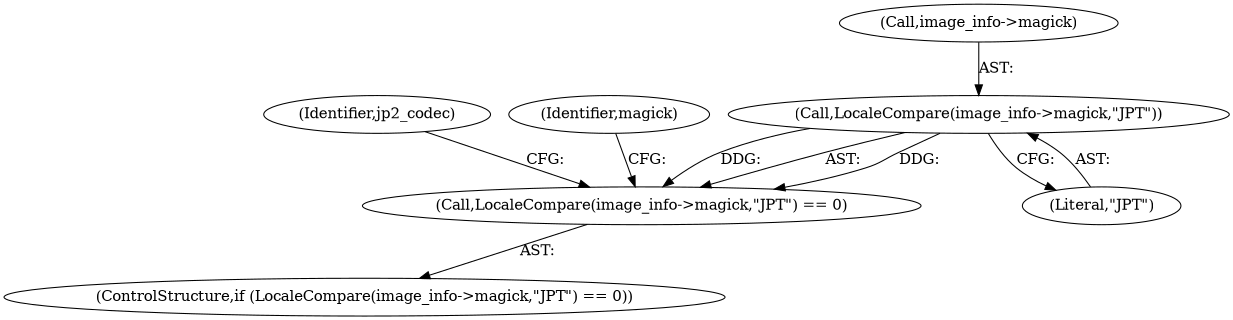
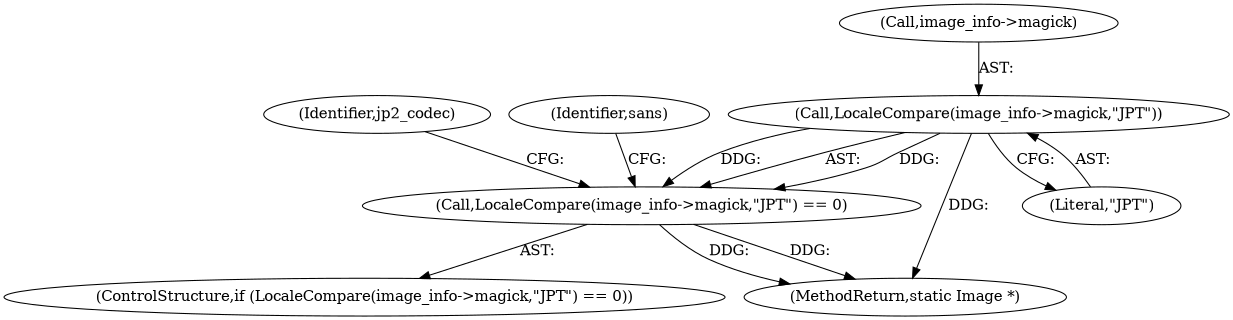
node "(Identifier,magick)": label "(Identifier,magick)" -> "(Identifier,sans)"
node "(MethodReturn,static Image *)": added
